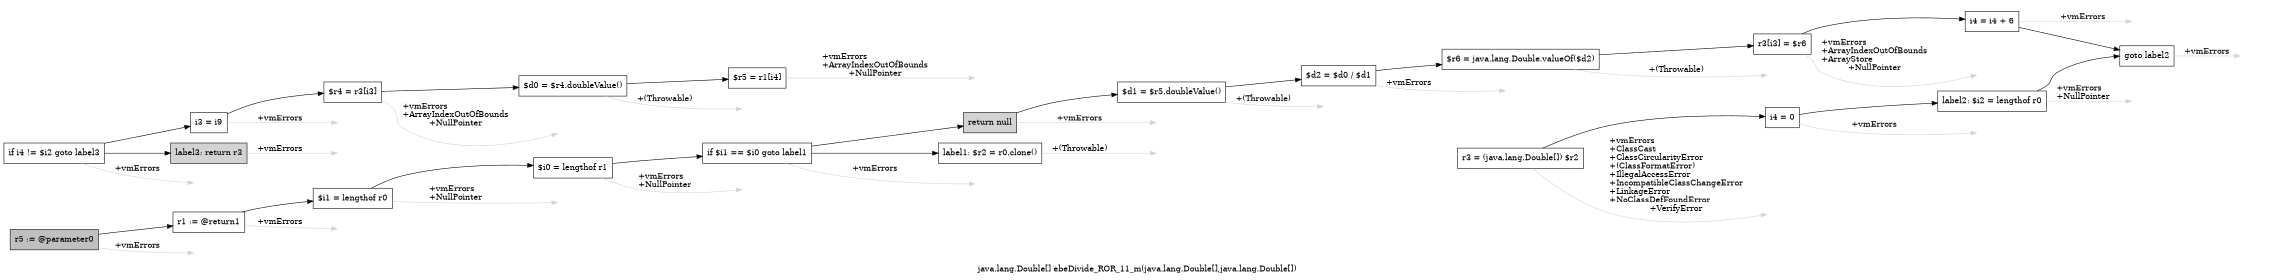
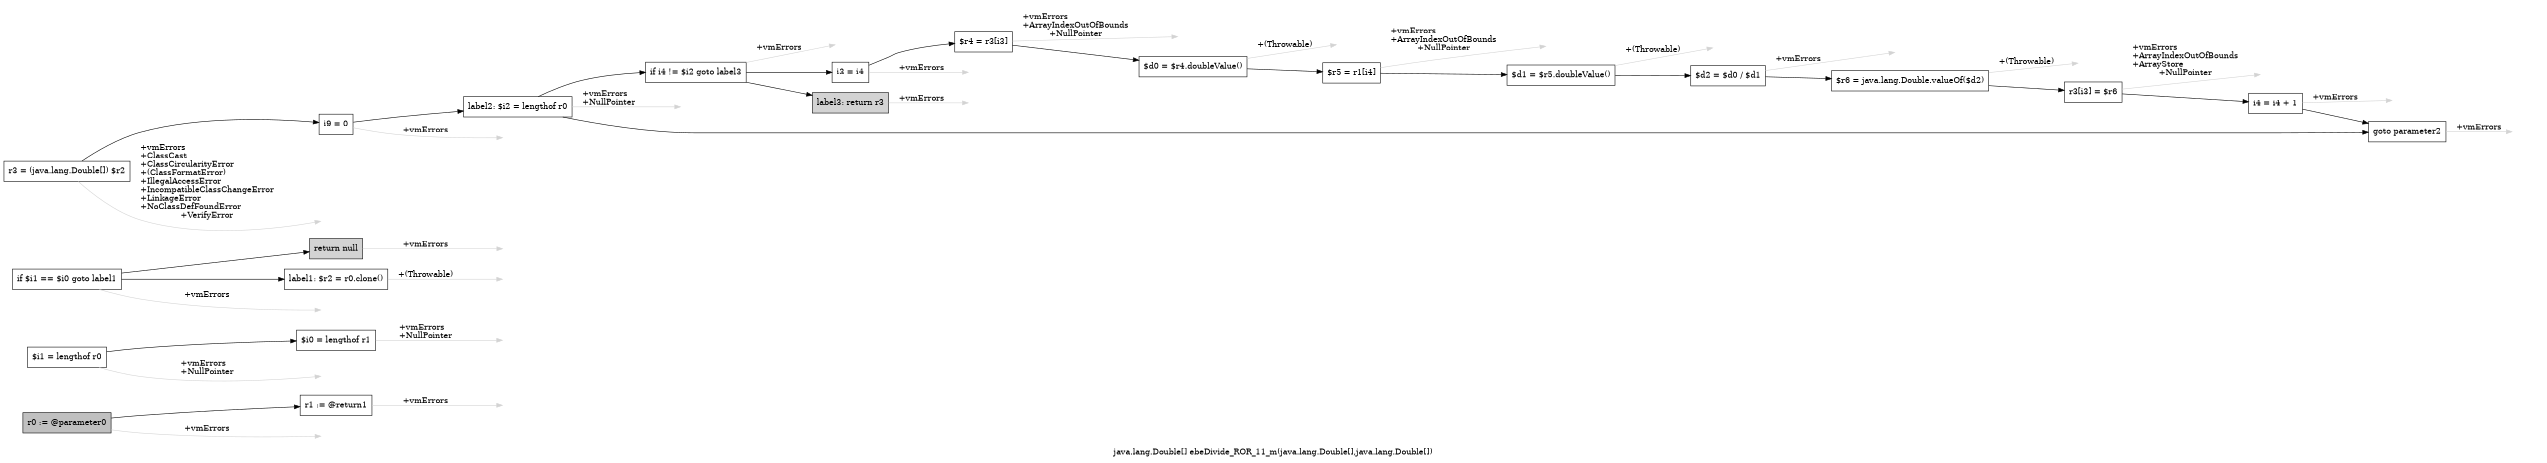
node "i4 = i4 + 6": label "i4 = i4 + 6" -> "i4 = i4 + 1"
node "goto label2": label "goto label2" -> "goto parameter2"
edge "label2: $i2 = lengthof r0" -> "if i4 != $i2 goto label3": added
edge "return null" -> "$d1 = $r5.doubleValue()": now "$r5 = r1[i4]" -> "$d1 = $r5.doubleValue()"
node "i4 = 0": label "i4 = 0" -> "i9 = 0"
node "i3 = i9": label "i3 = i9" -> "i3 = i4"
edge "$i0 = lengthof r1" -> "if $i1 == $i0 goto label1": removed
edge "r1 := @return1" -> "$i1 = lengthof r0": removed
node "r5 := @parameter0": label "r5 := @parameter0" -> "r0 := @parameter0"
